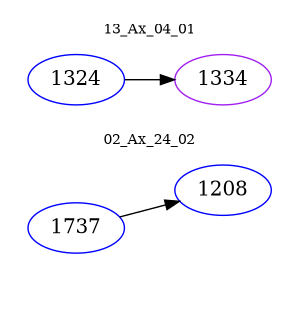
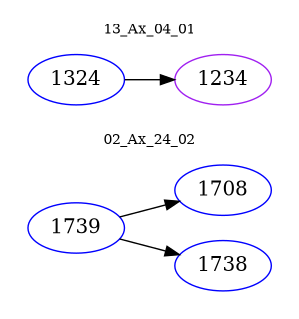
node "1334": label "1334" -> "1234"
node "1208": label "1208" -> "1708"
node "1737": label "1737" -> "1739"
node "1738": added
